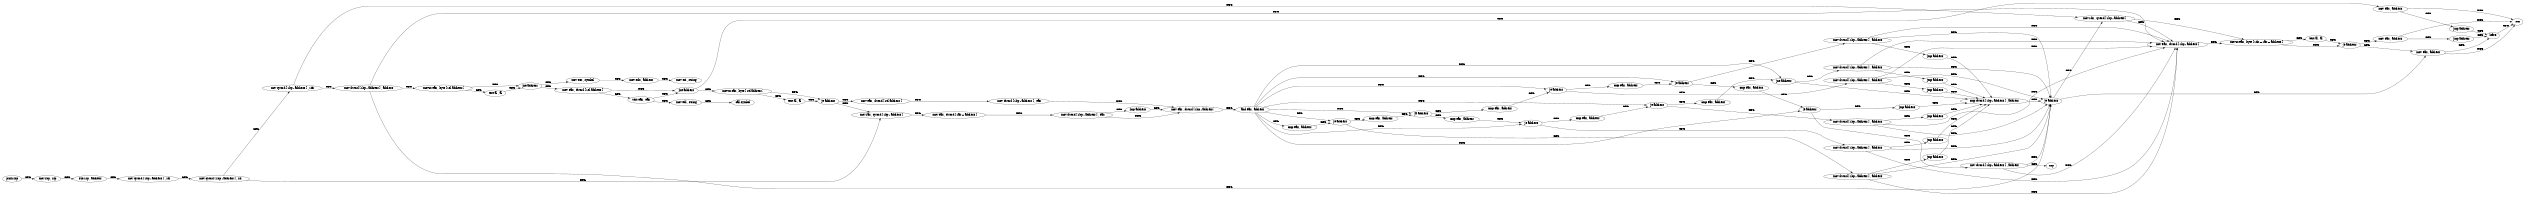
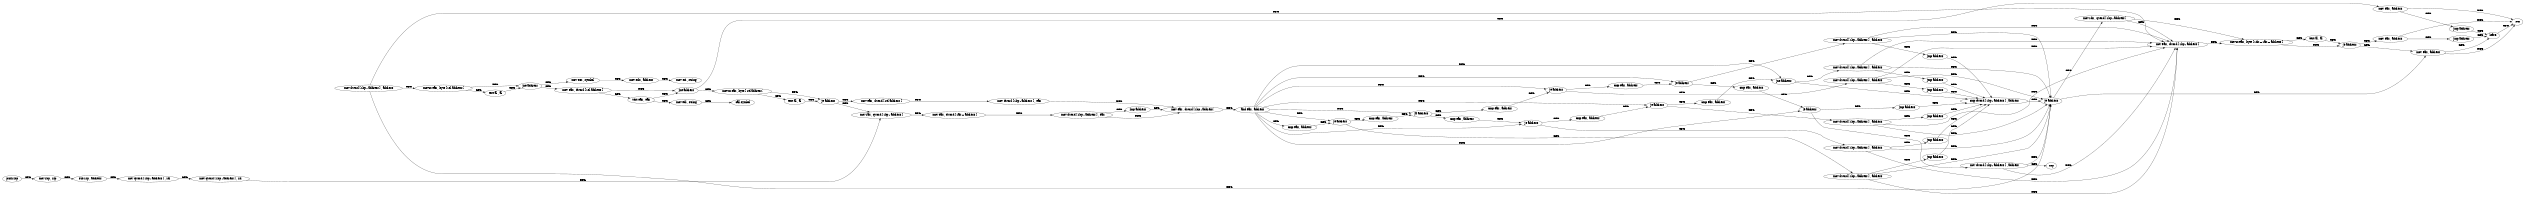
node "mov qword [ rbp - address ] , rdx": removed
